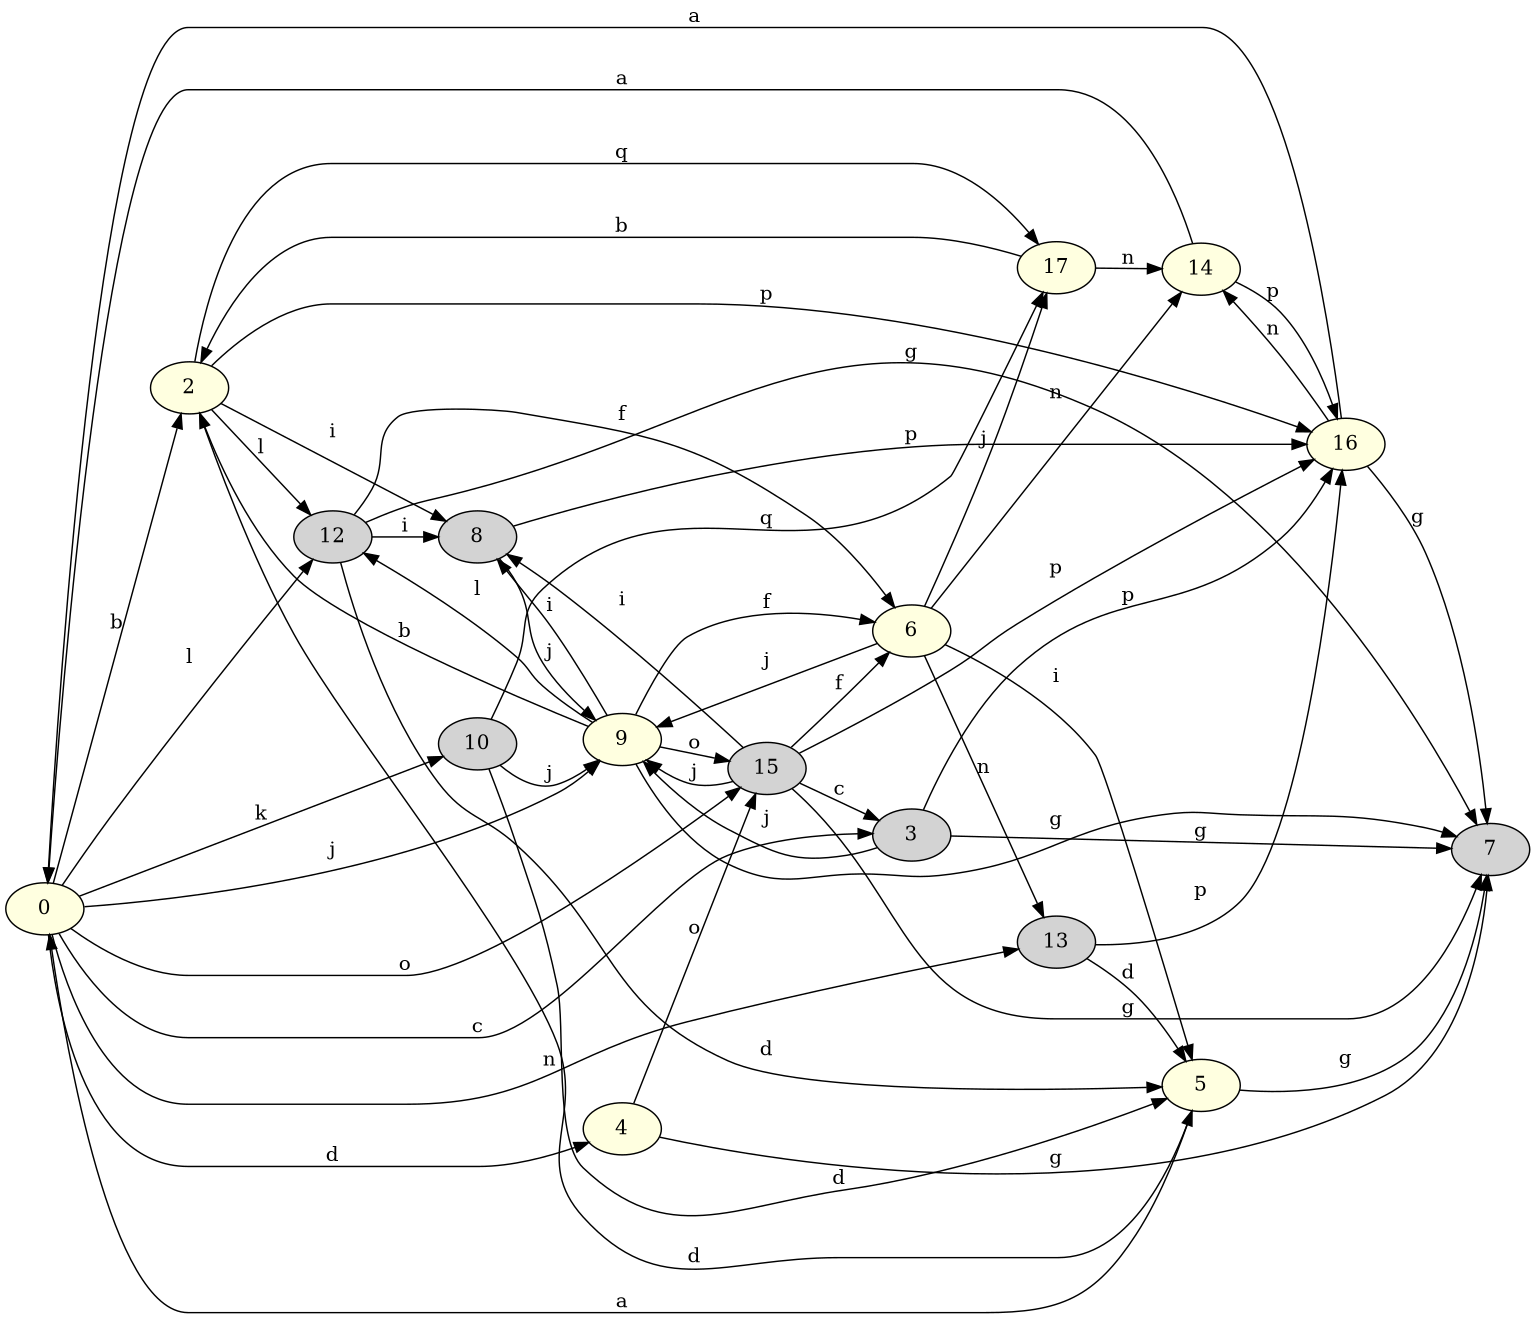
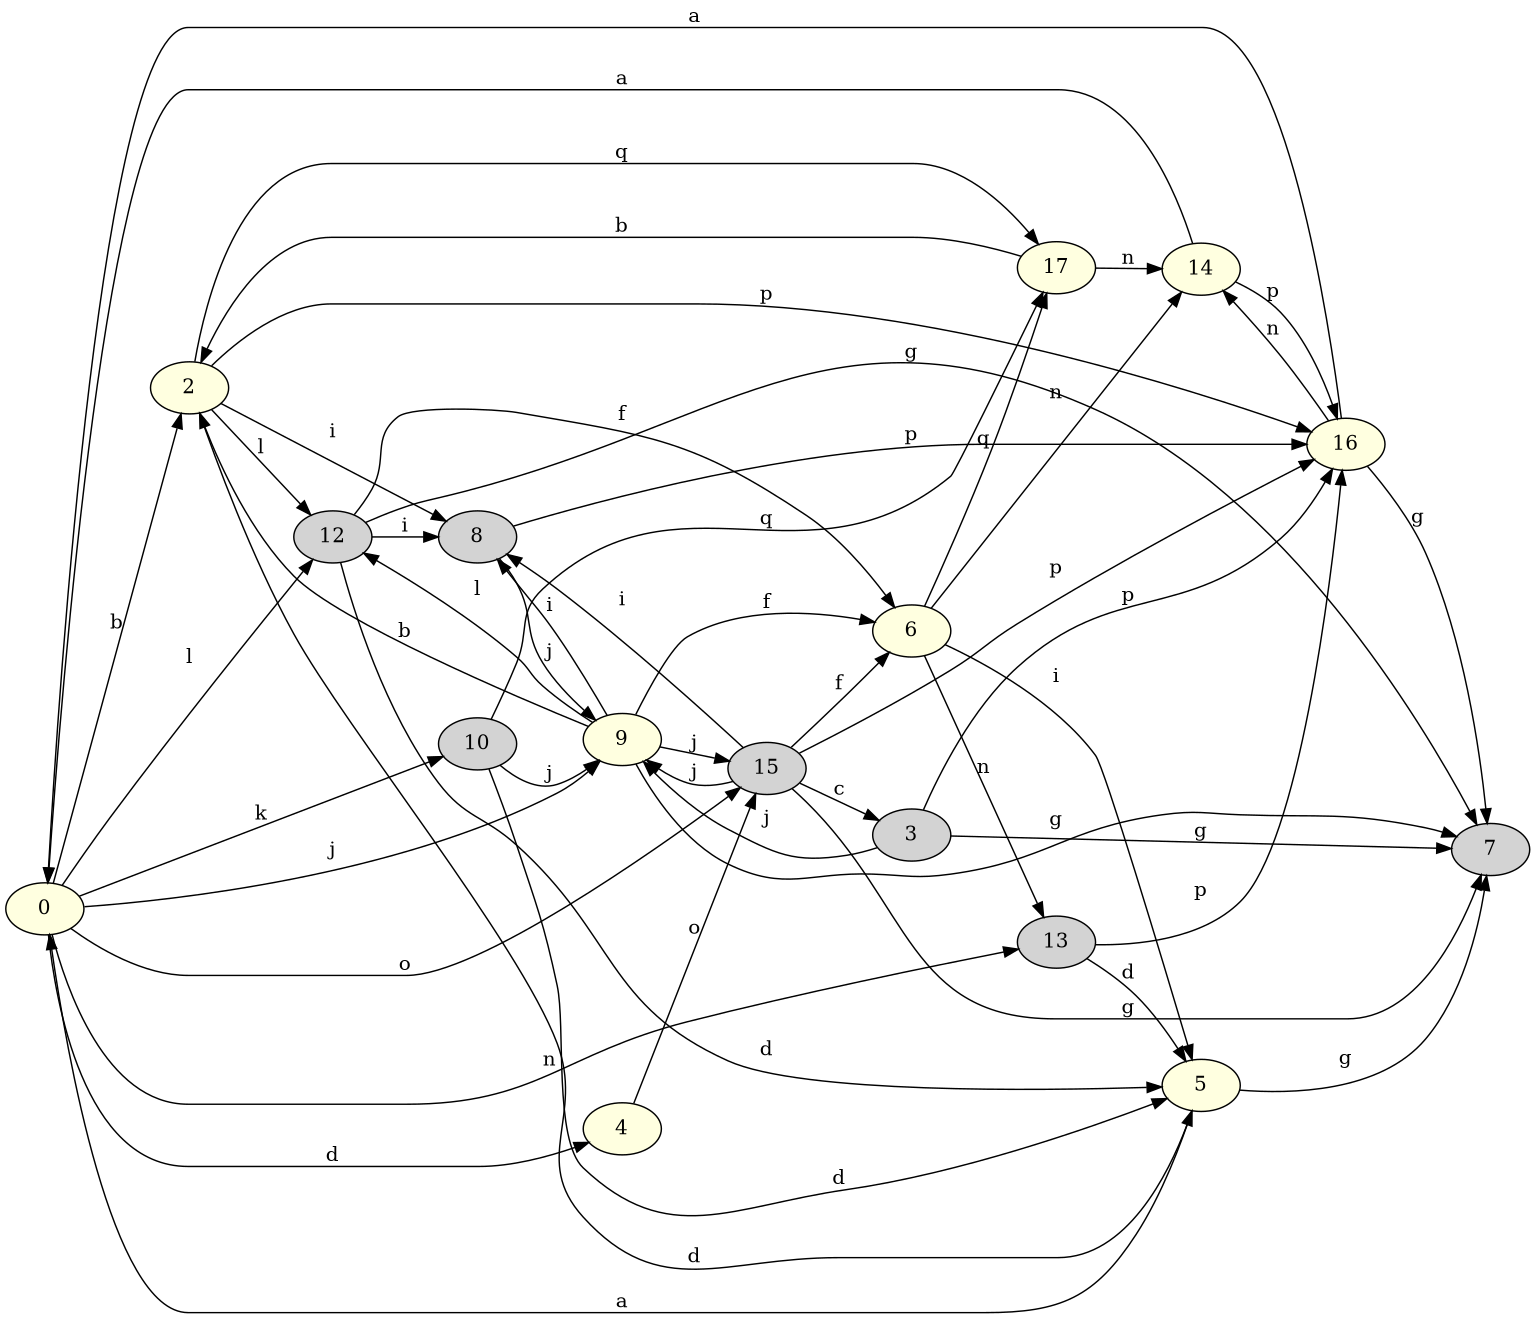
edge "6" -> "17": label "j" -> "q"
edge "6" -> "9": removed, label "j"
edge "9" -> "15": label "o" -> "j"
edge "0" -> "3": removed, label "c"
edge "4" -> "7": removed, label "g"
